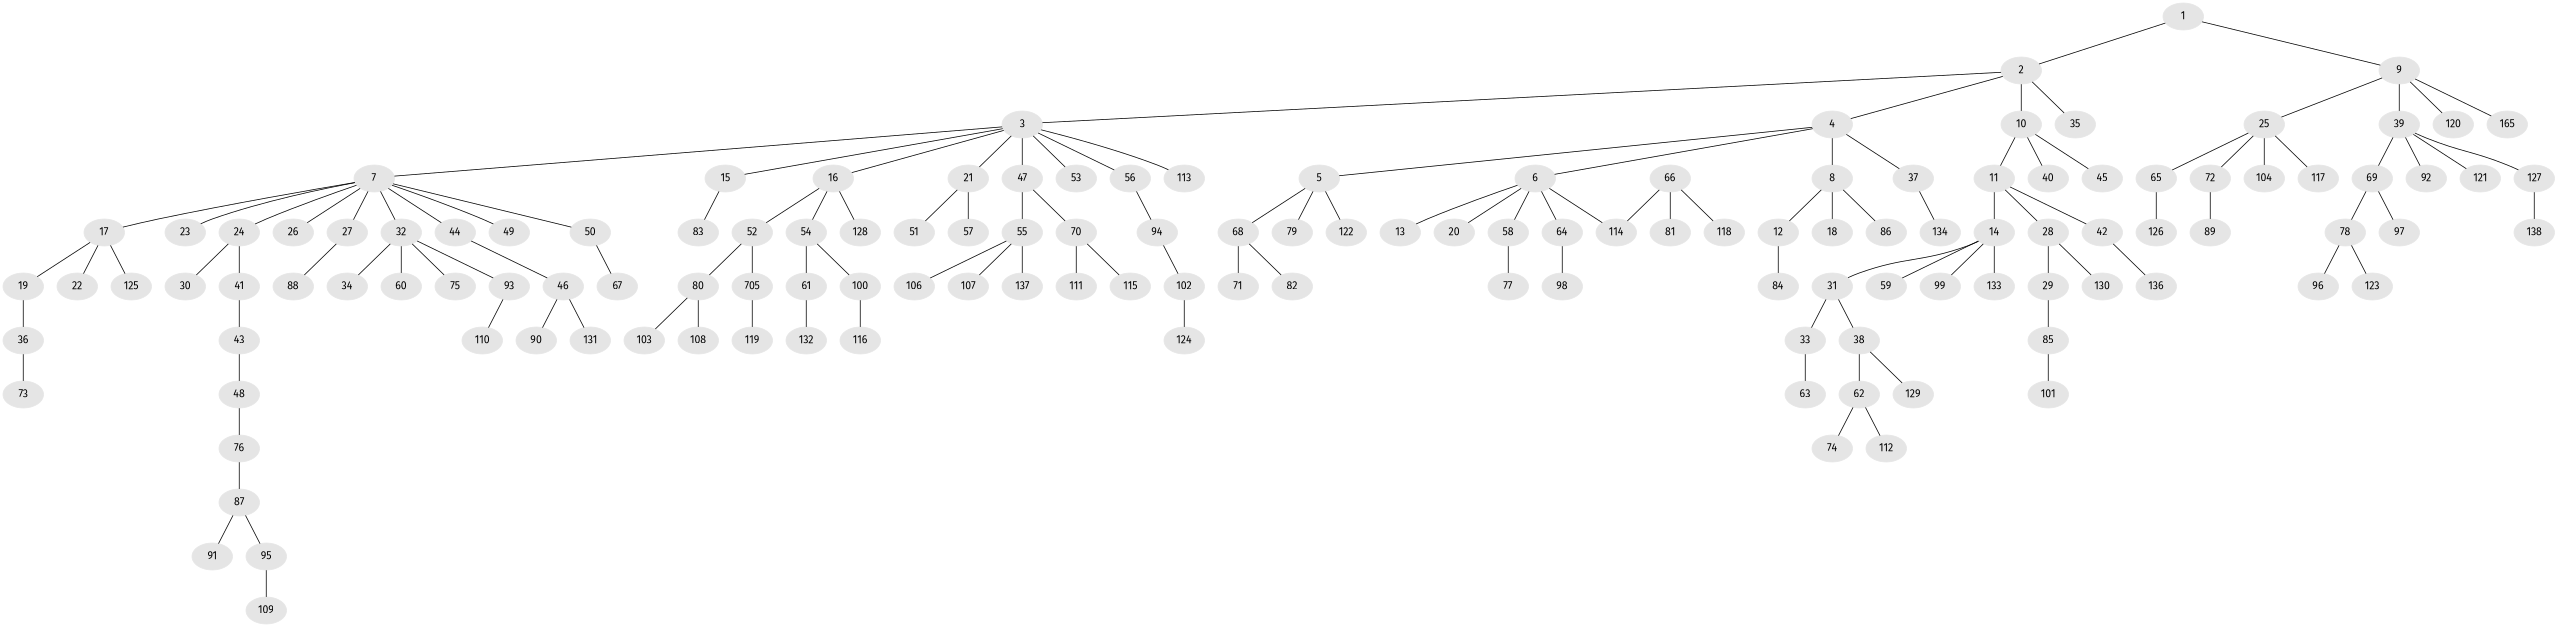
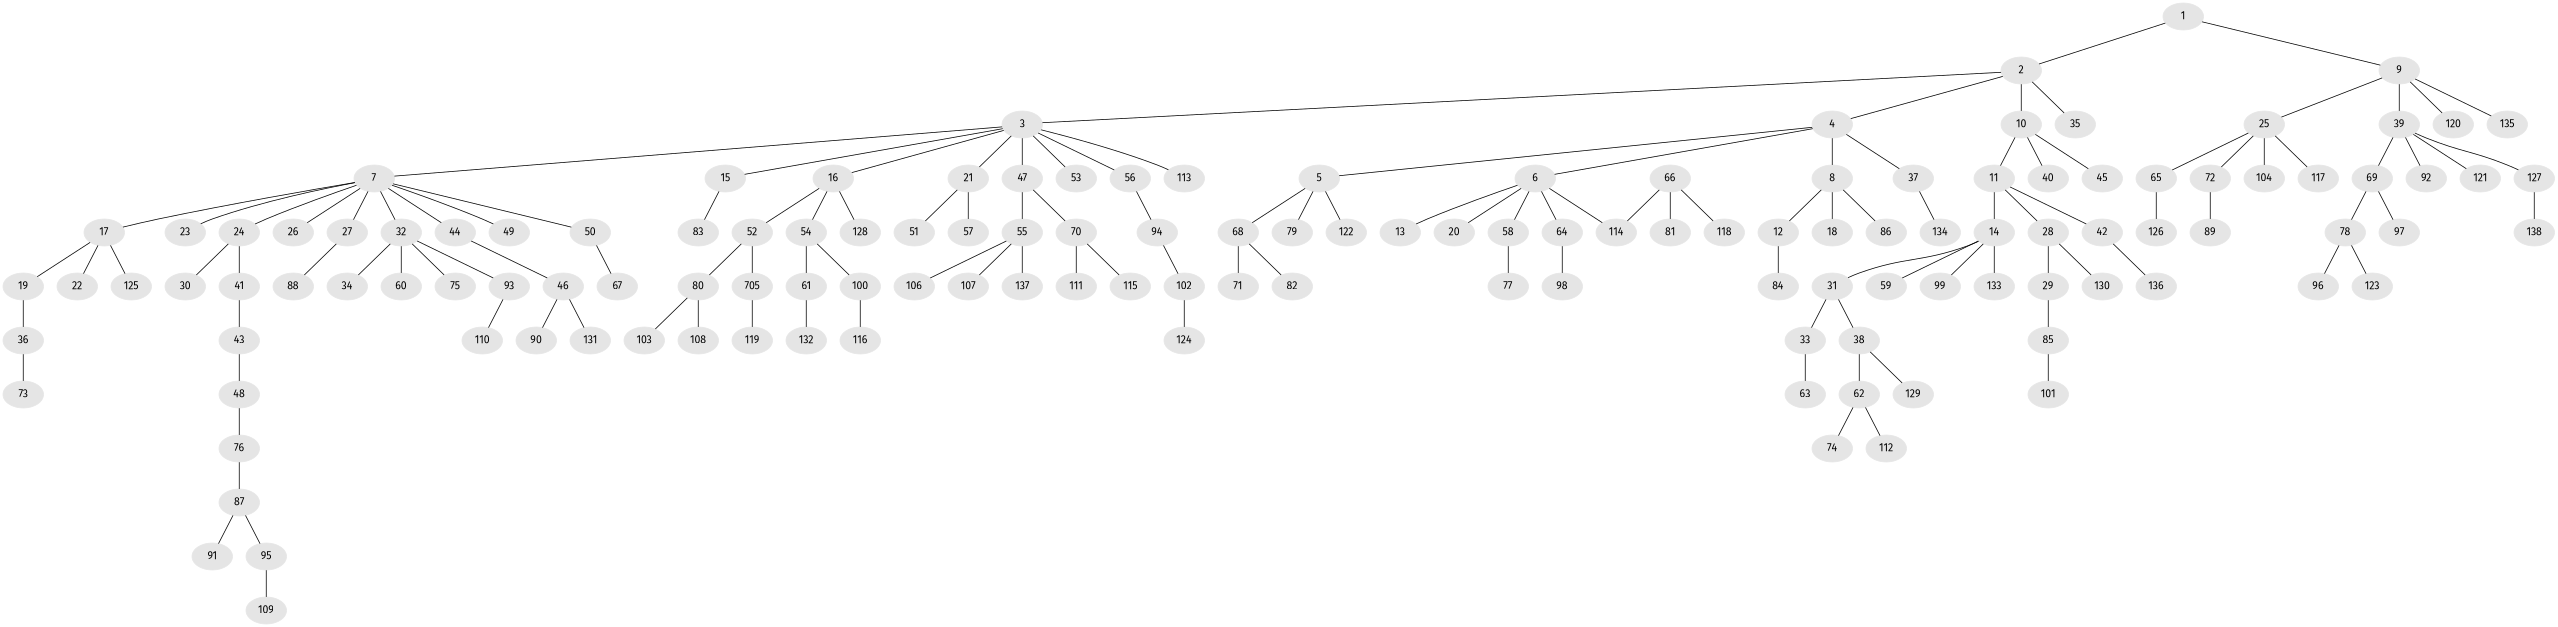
node "165": label "165" -> "135"
